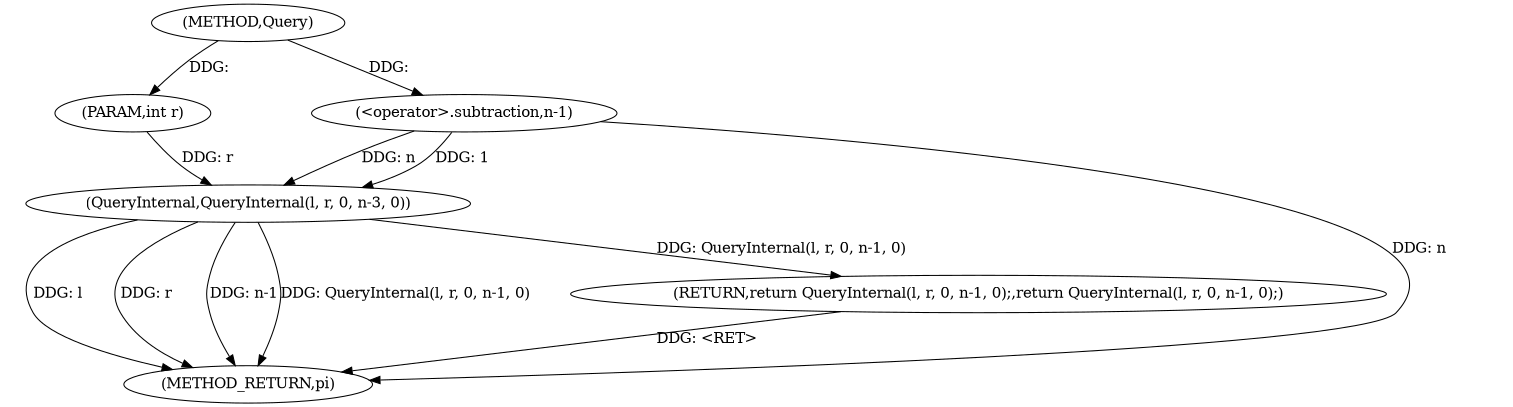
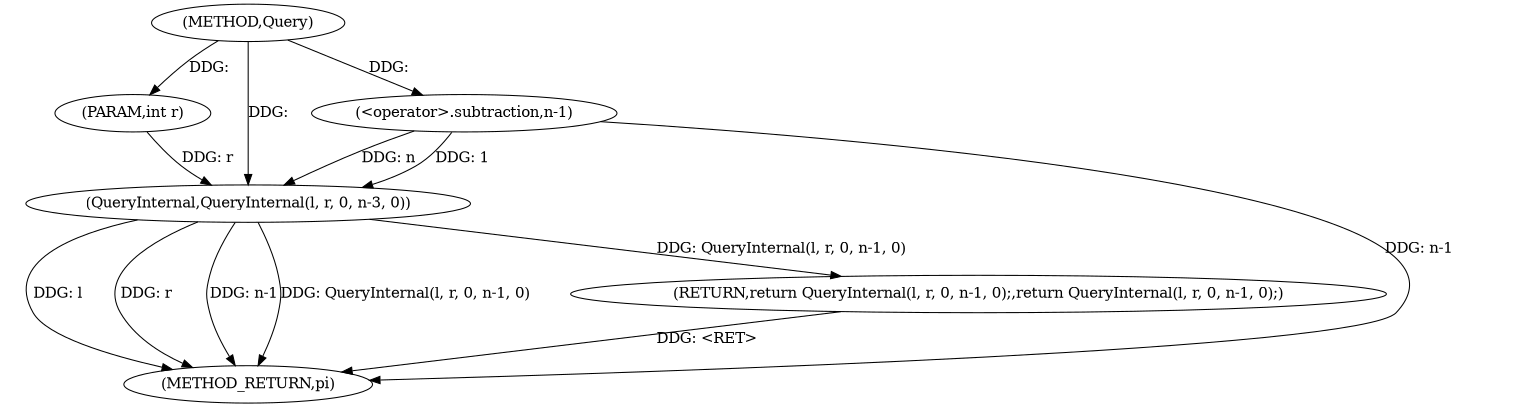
edge "(METHOD,Query)" -> "(QueryInternal,QueryInternal(l, r, 0, n-3, 0))": added, label "DDG:"
edge "(<operator>.subtraction,n-1)" -> "(METHOD_RETURN,pi)": label "DDG: n" -> "DDG: n-1"
